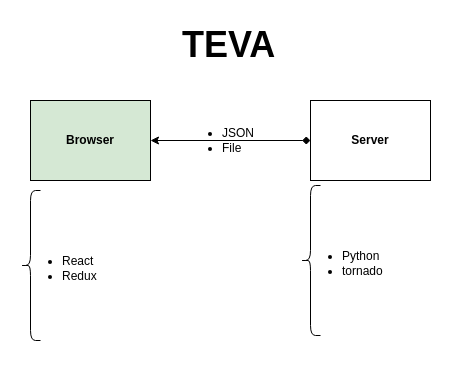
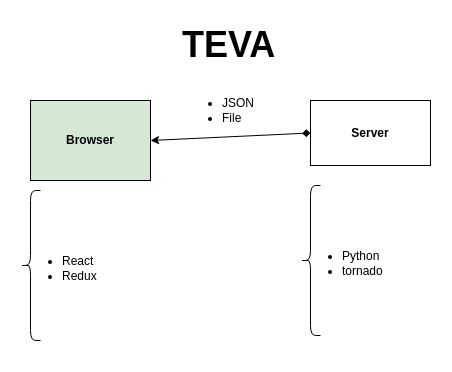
node "JSON File": moved (231, 141) -> (231, 111)
node "Server": size 120x80 -> 120x65
